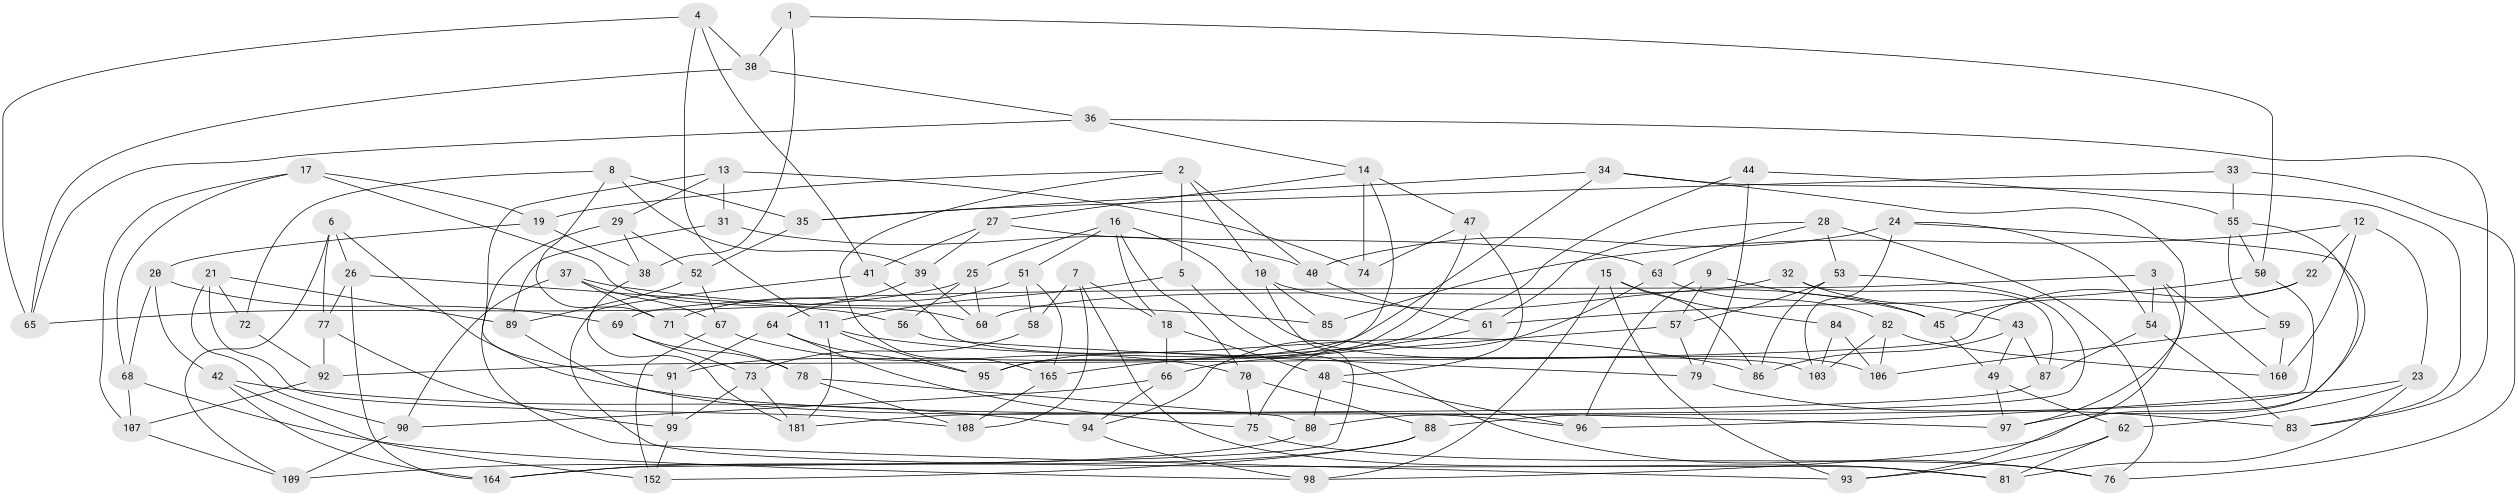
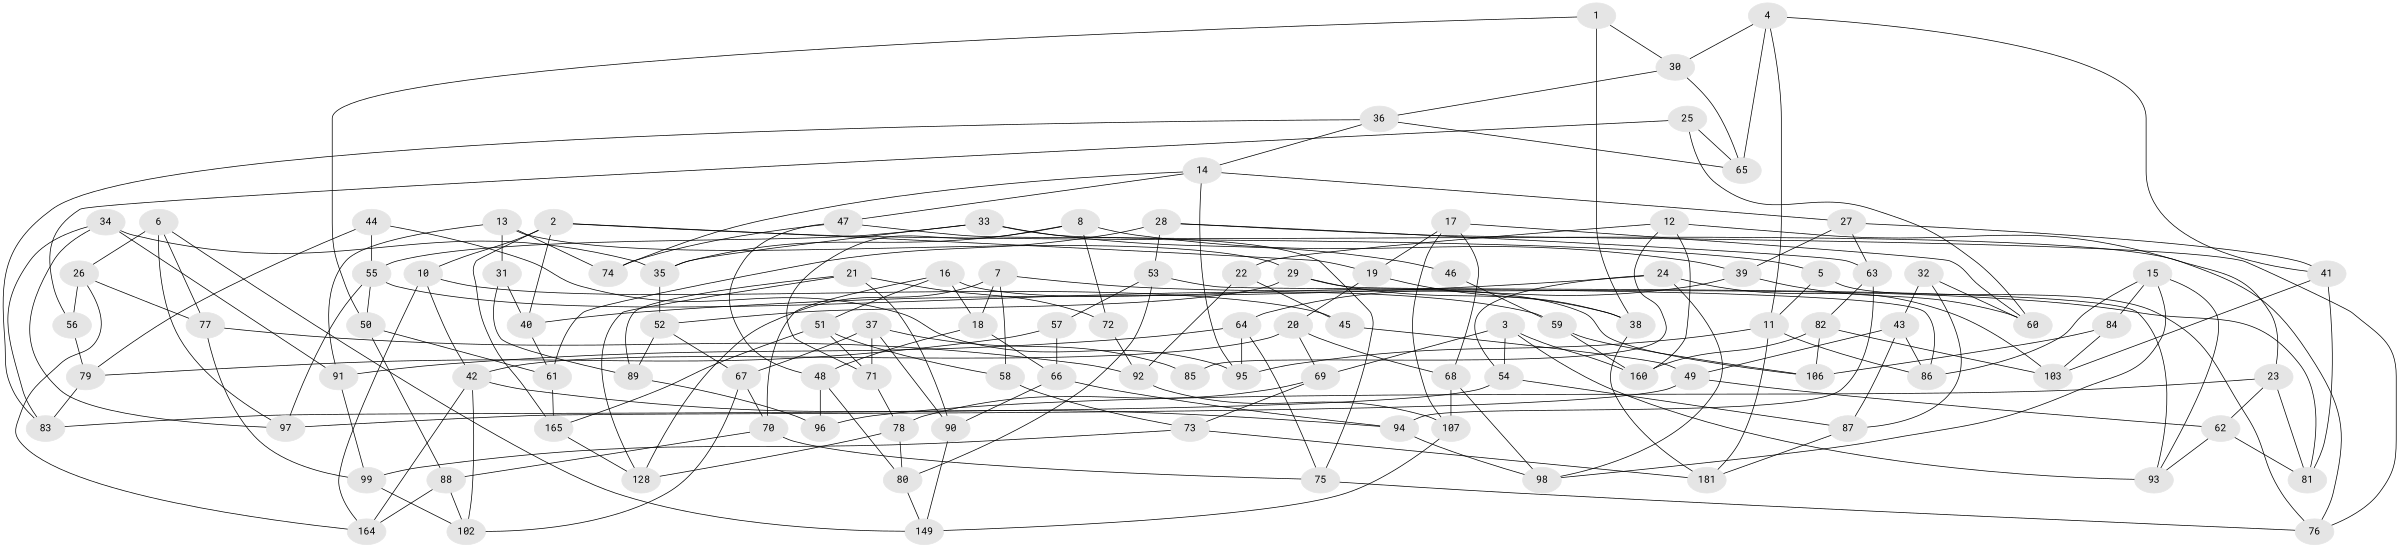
edge "16" -- "25": removed
node "46": added
node "9": removed
edge "10" -- "85": now "10" -- "42"
node "108": label "108" -> "128"
node "109": label "109" -> "149"
node "152": label "152" -> "102"
